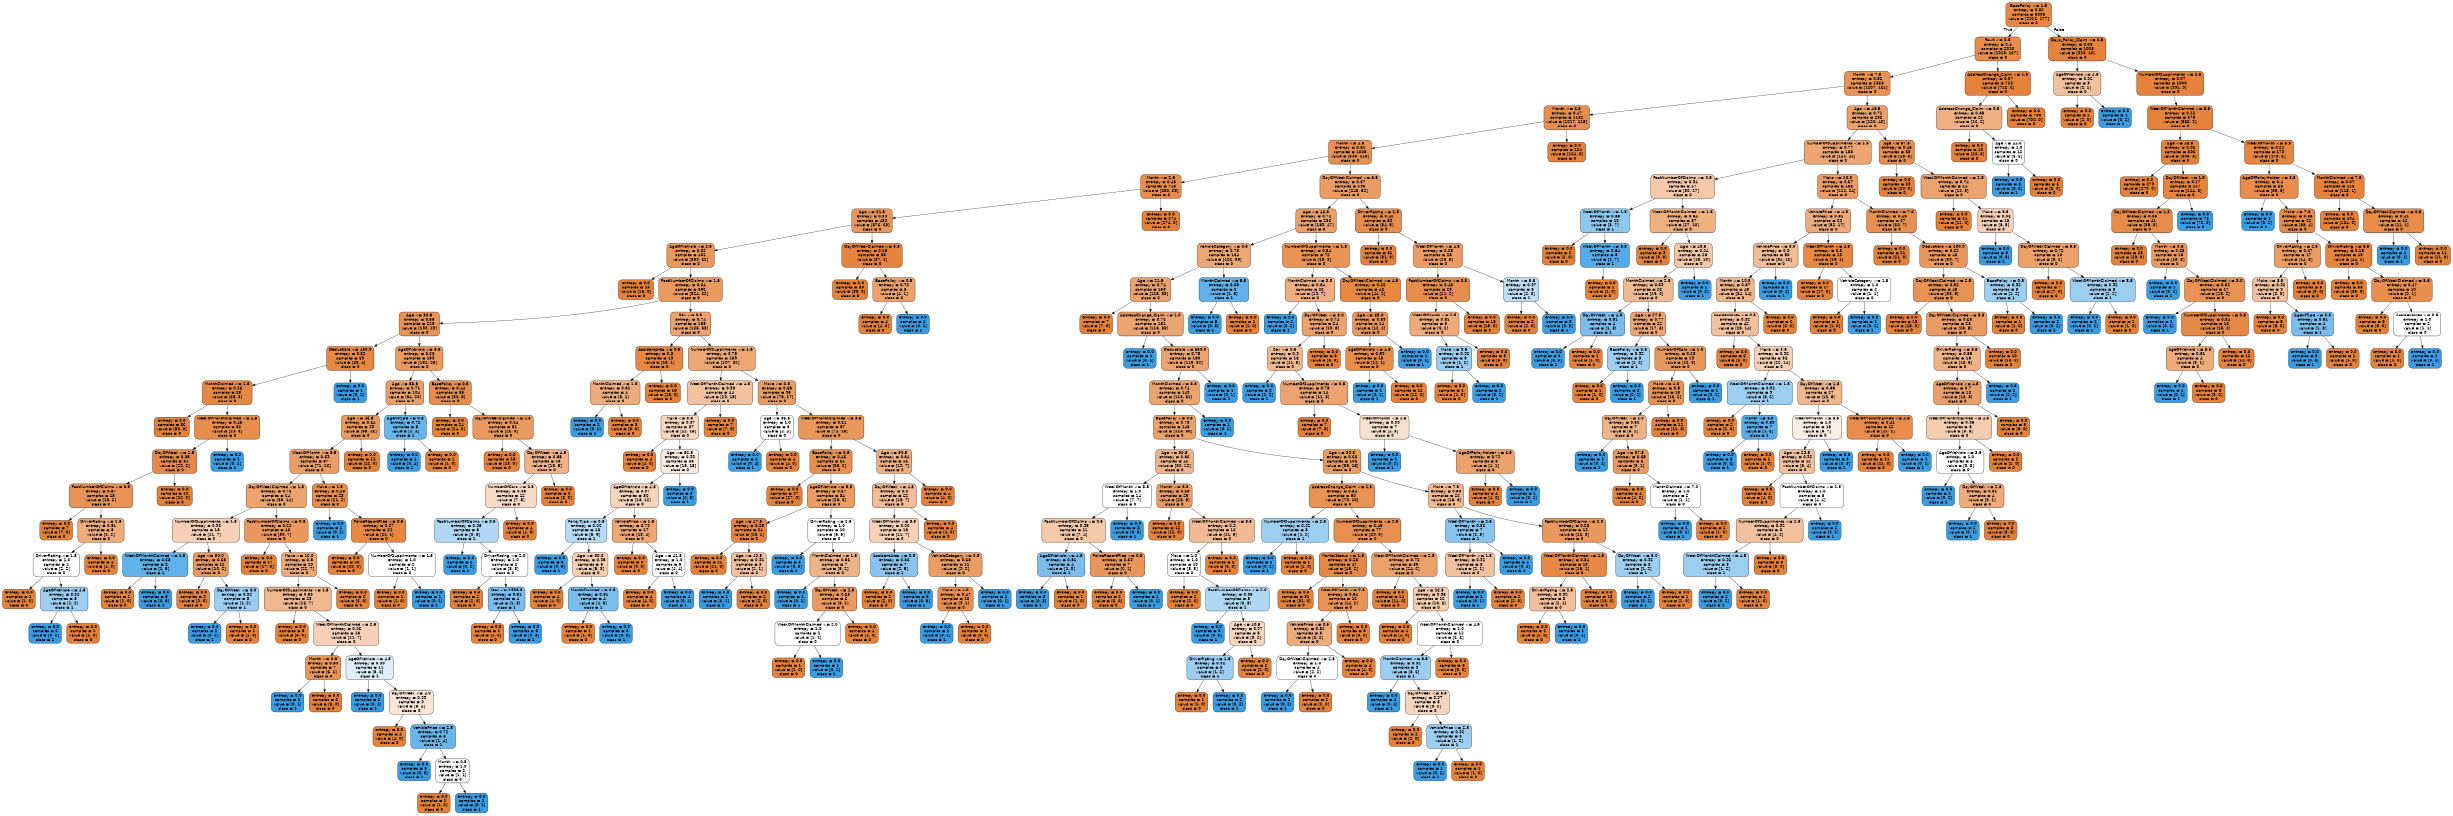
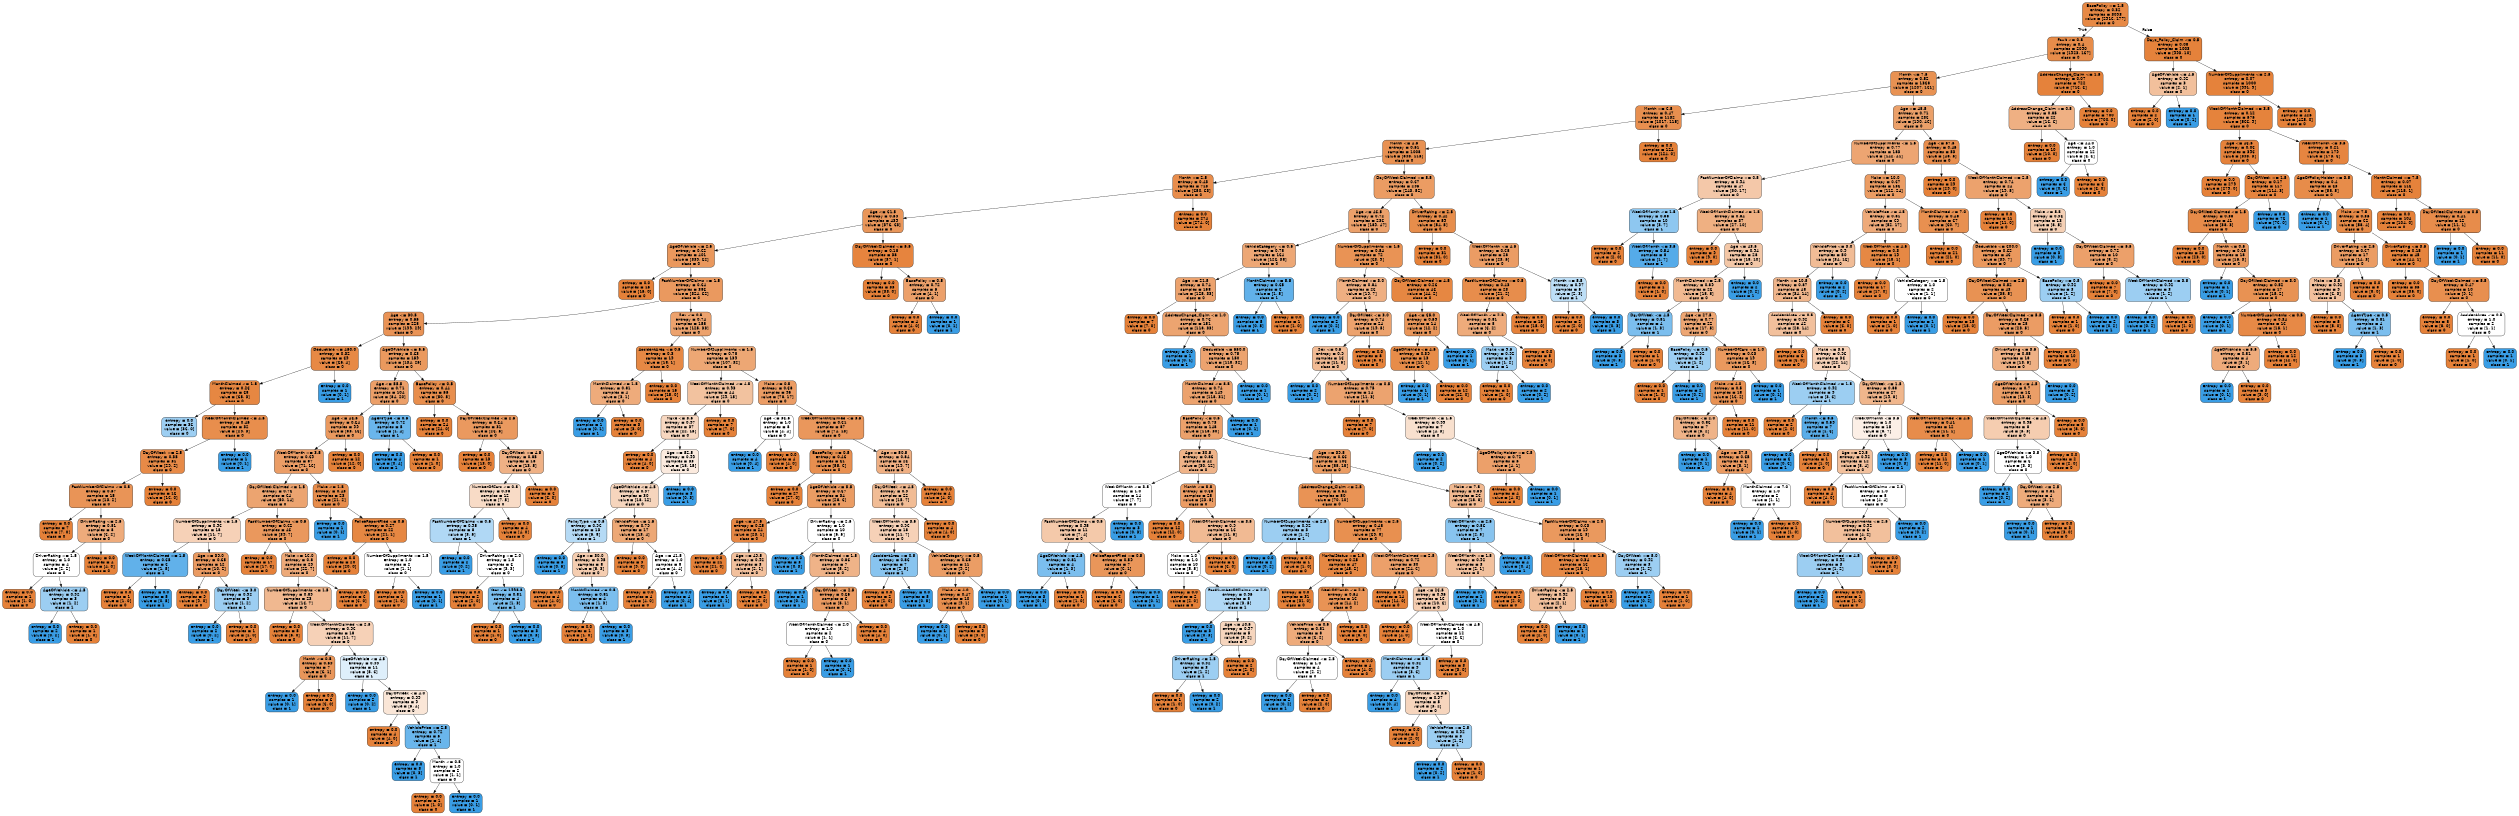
node "entropy = 0.0 samples = 425 value = [425, 0] class = 0": added
node "entropy = 0.0 samples = 36 value = [36, 0] class = 0": fillcolor #e58139 -> #9ccef2
